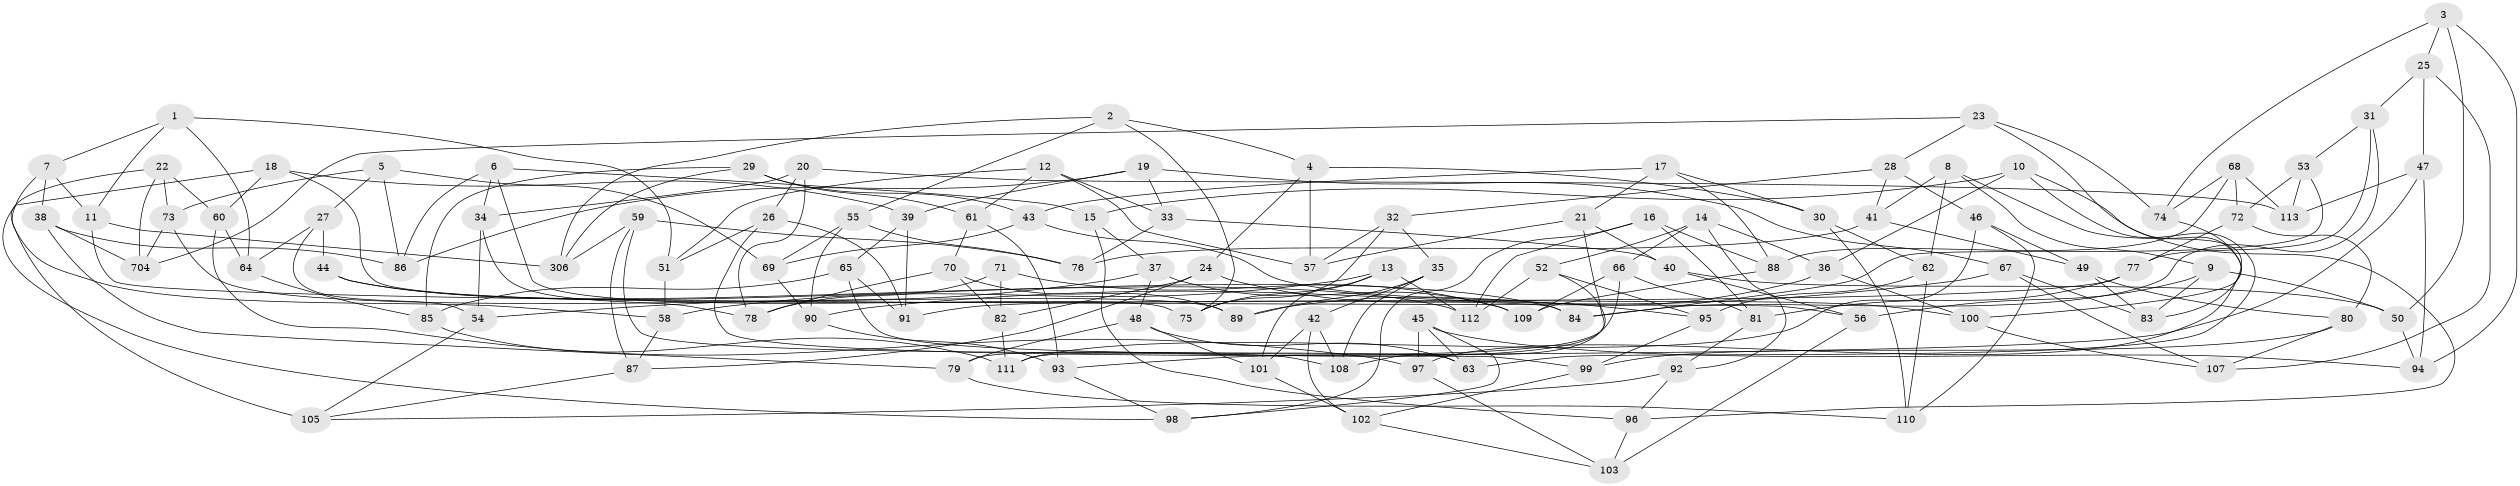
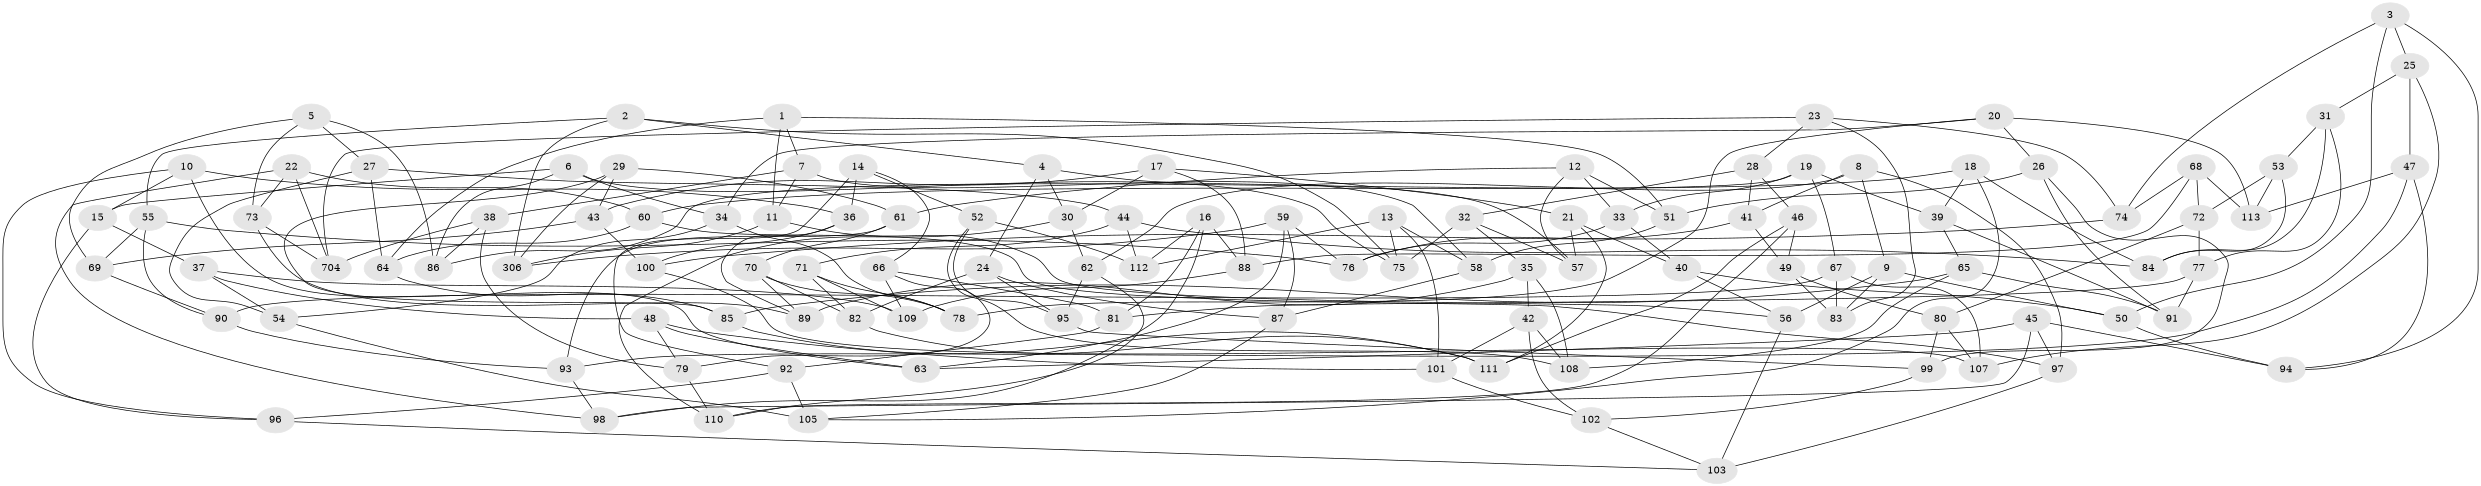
edge "44" -- "71": added
